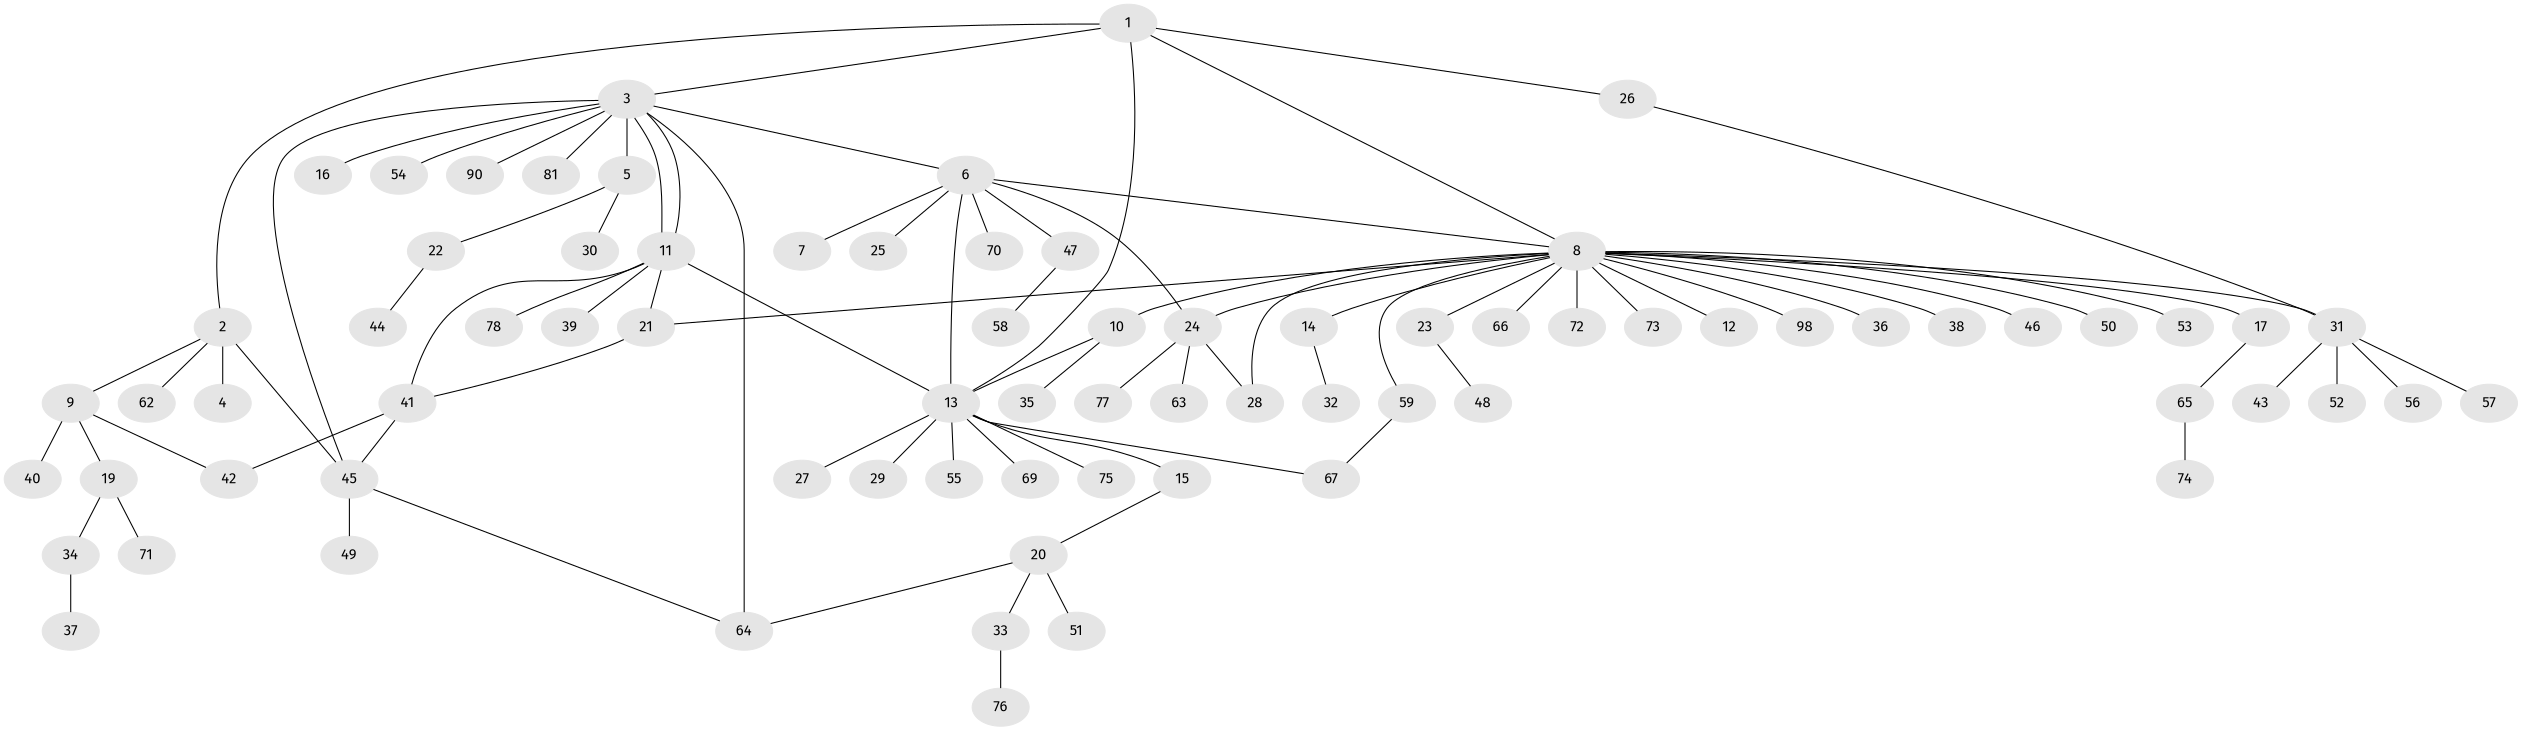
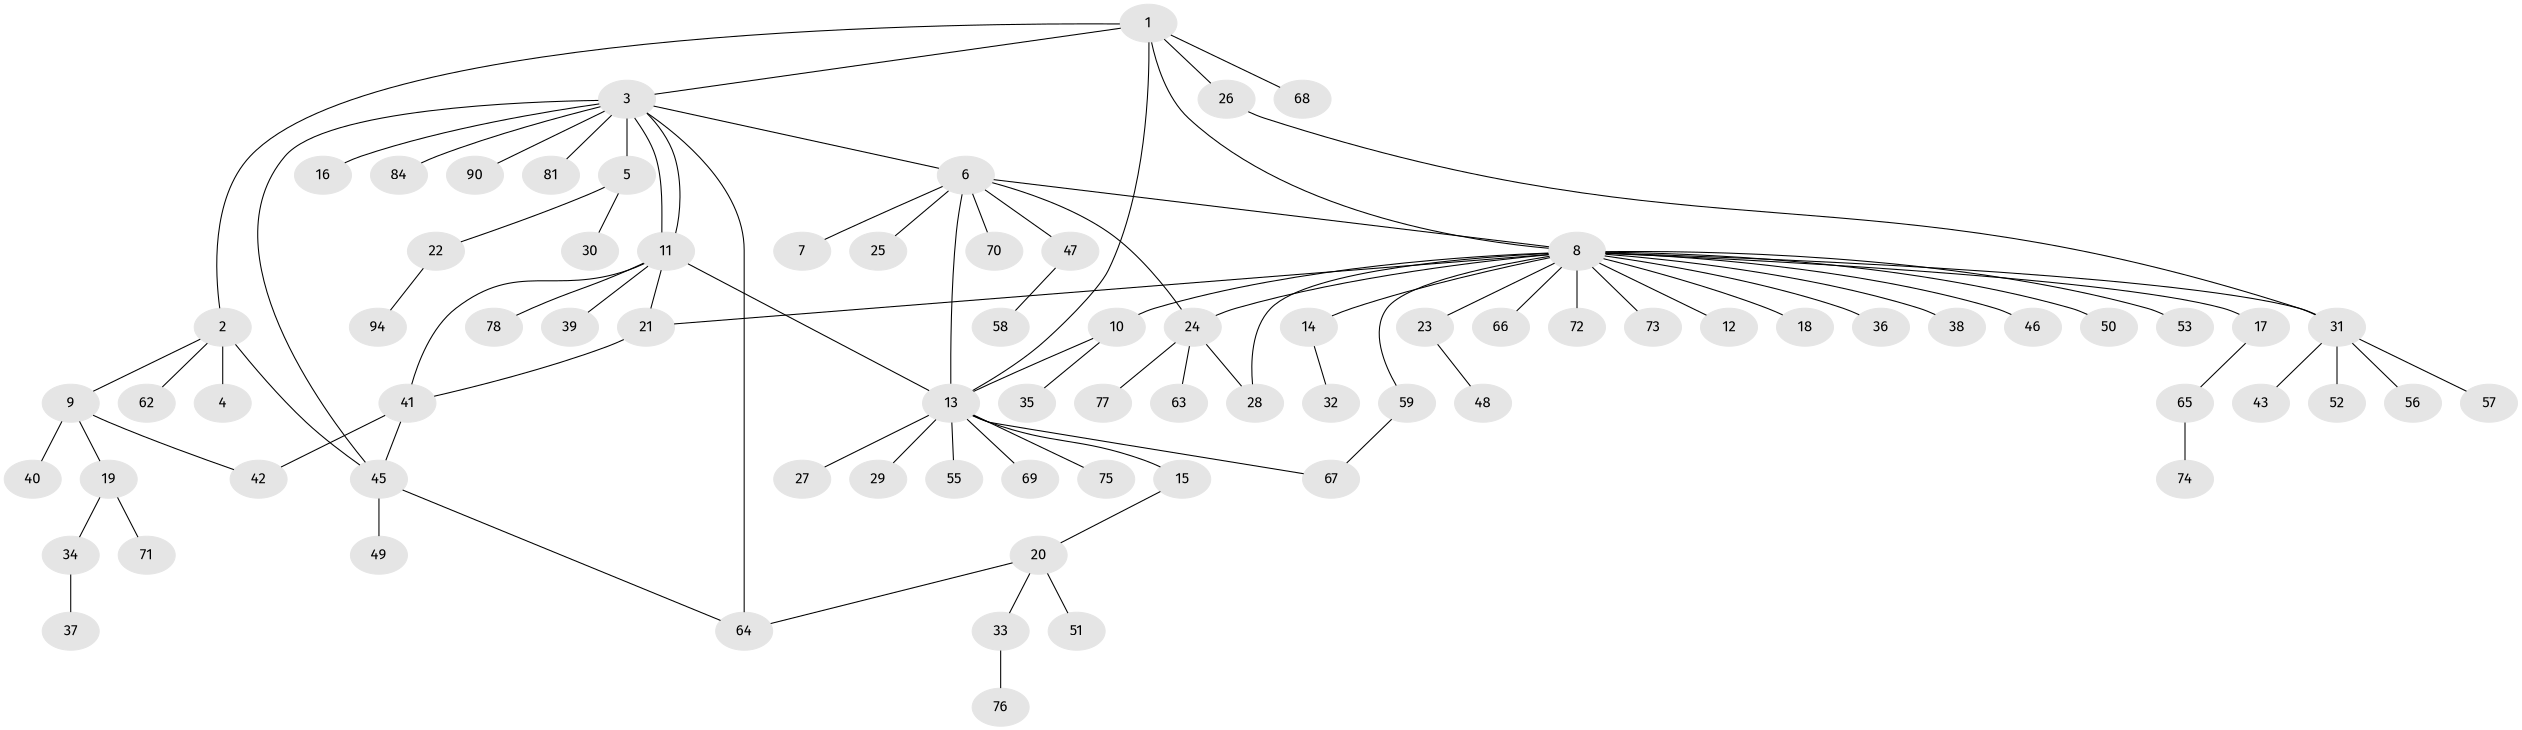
node "68": added
node "54": label "54" -> "84"
node "44": label "44" -> "94"
node "98": label "98" -> "18"
